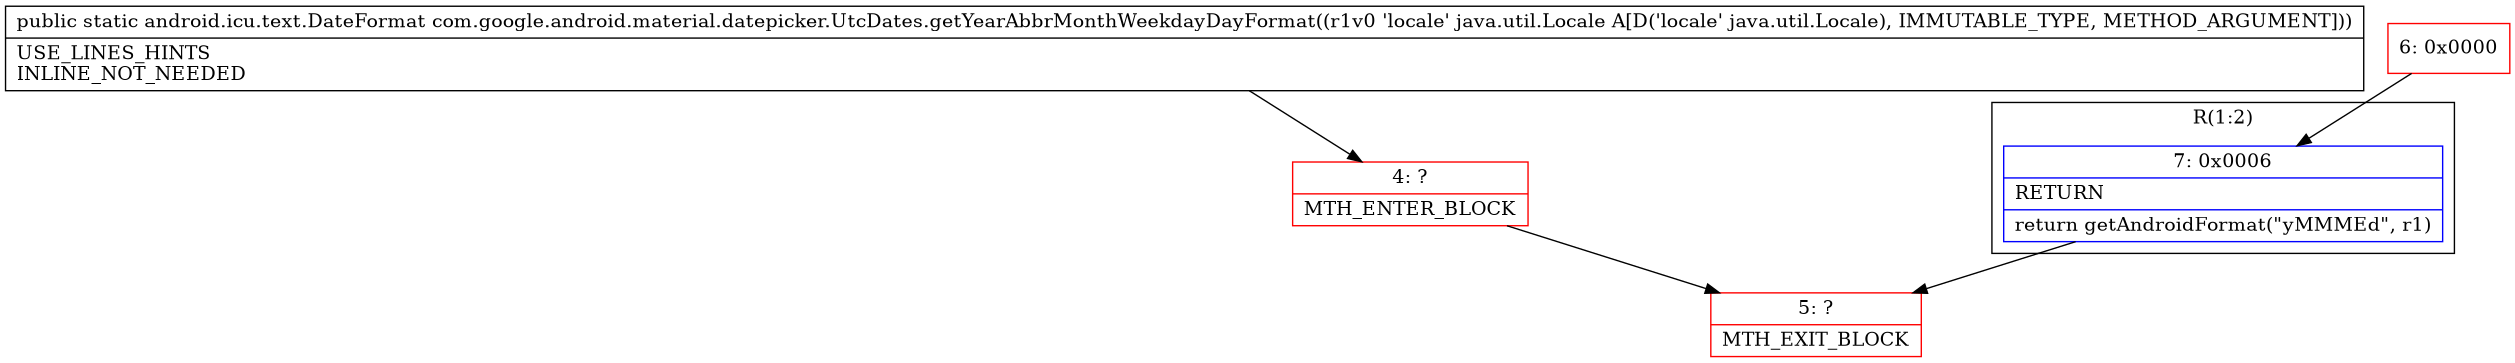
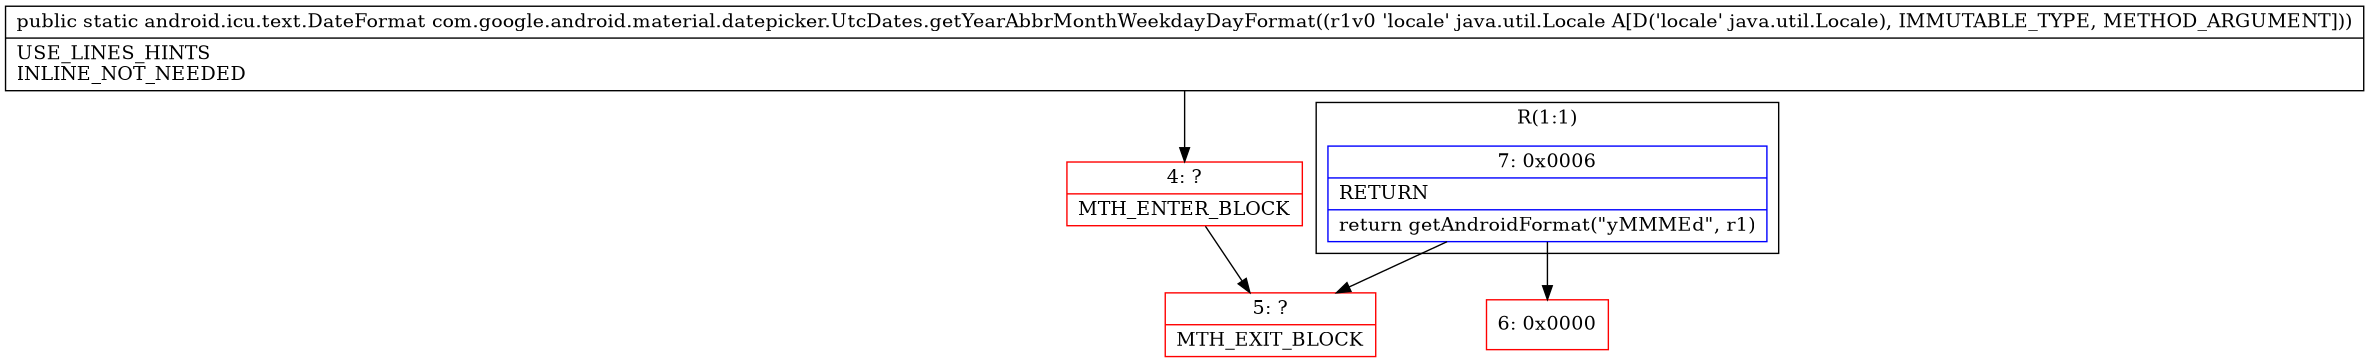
edge "6: 0x0000" -> "7: 0x0006": reversed
cluster "R(1:2)": label "R(1:2)" -> "R(1:1)"
